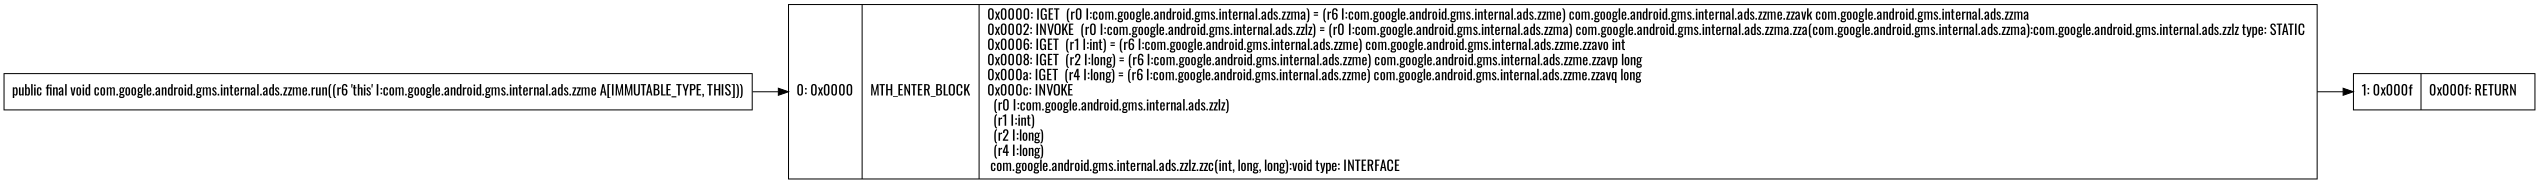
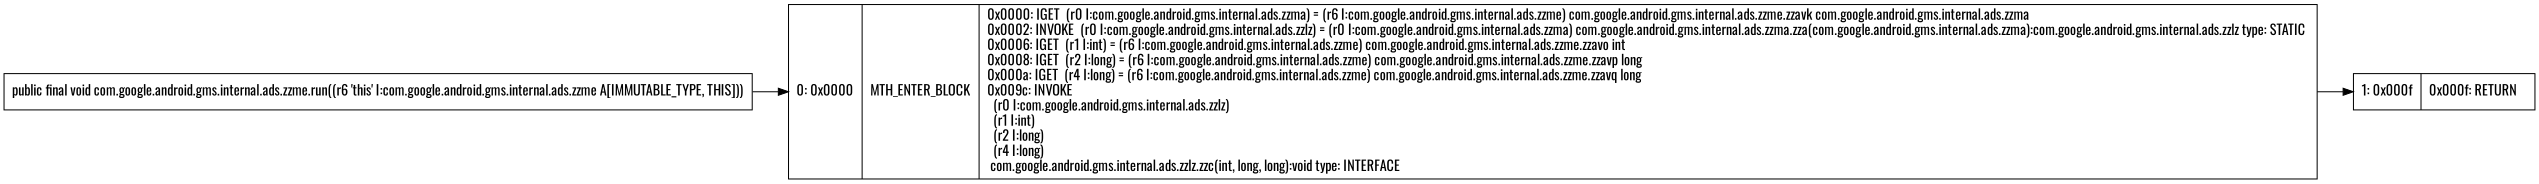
node "0: 0x0000": text "0x000c: INVOKE" -> "0x009c: INVOKE"
